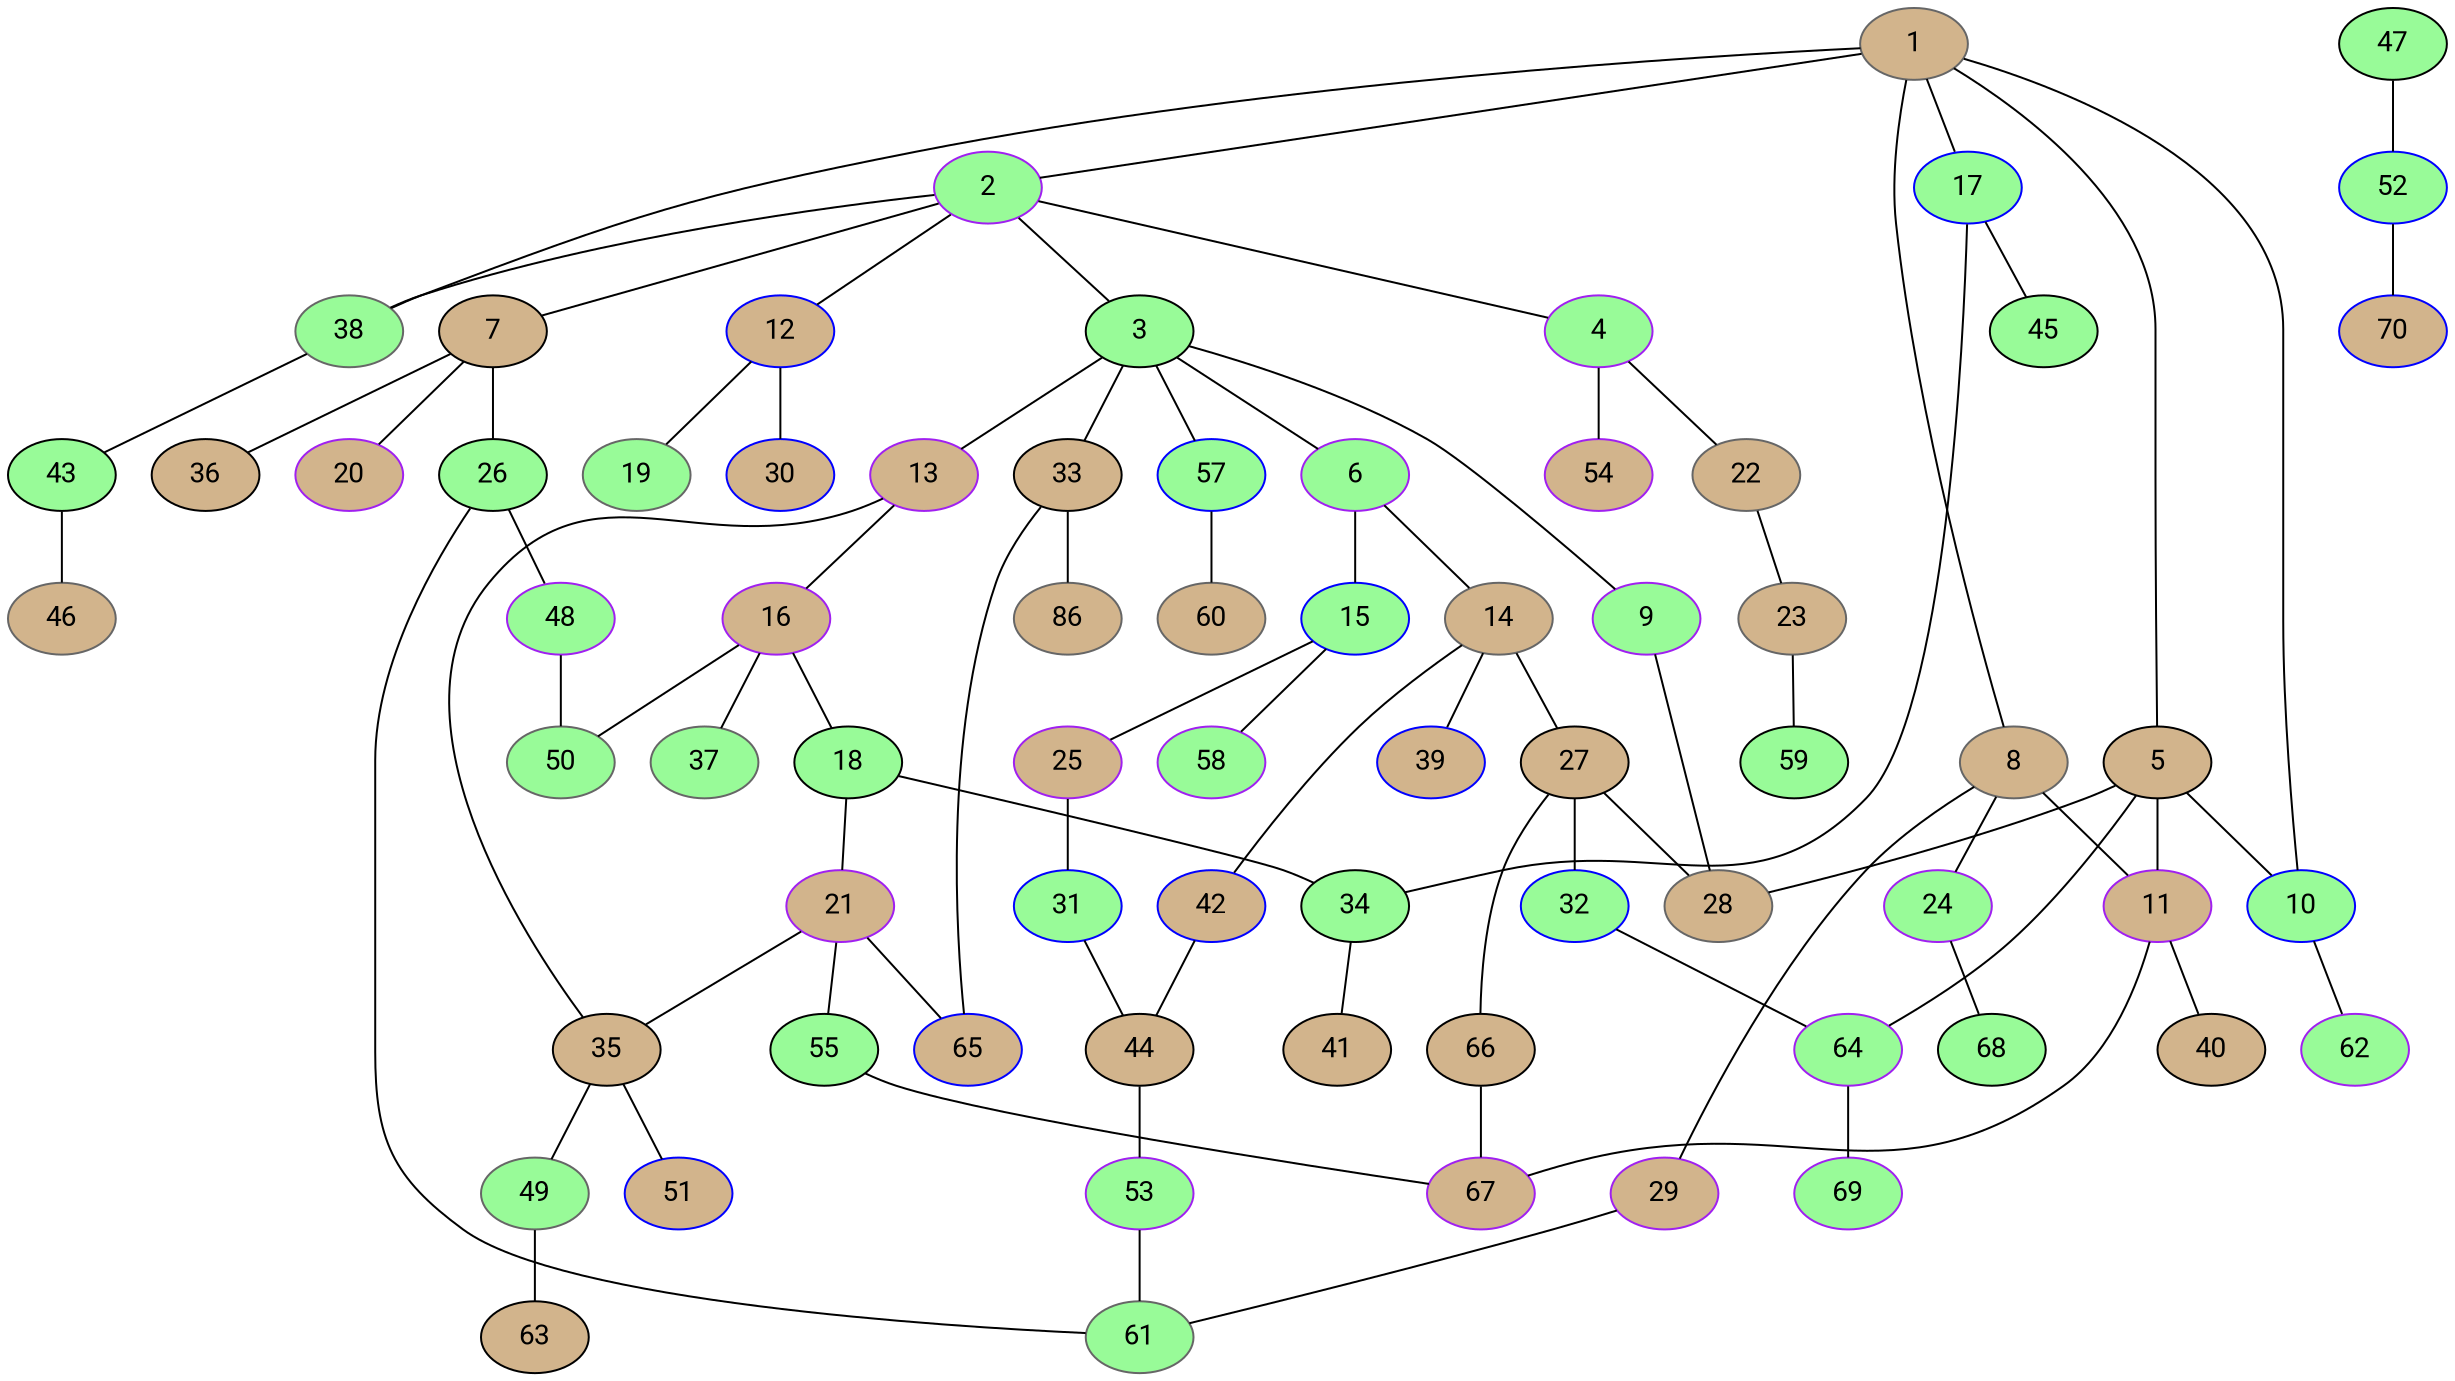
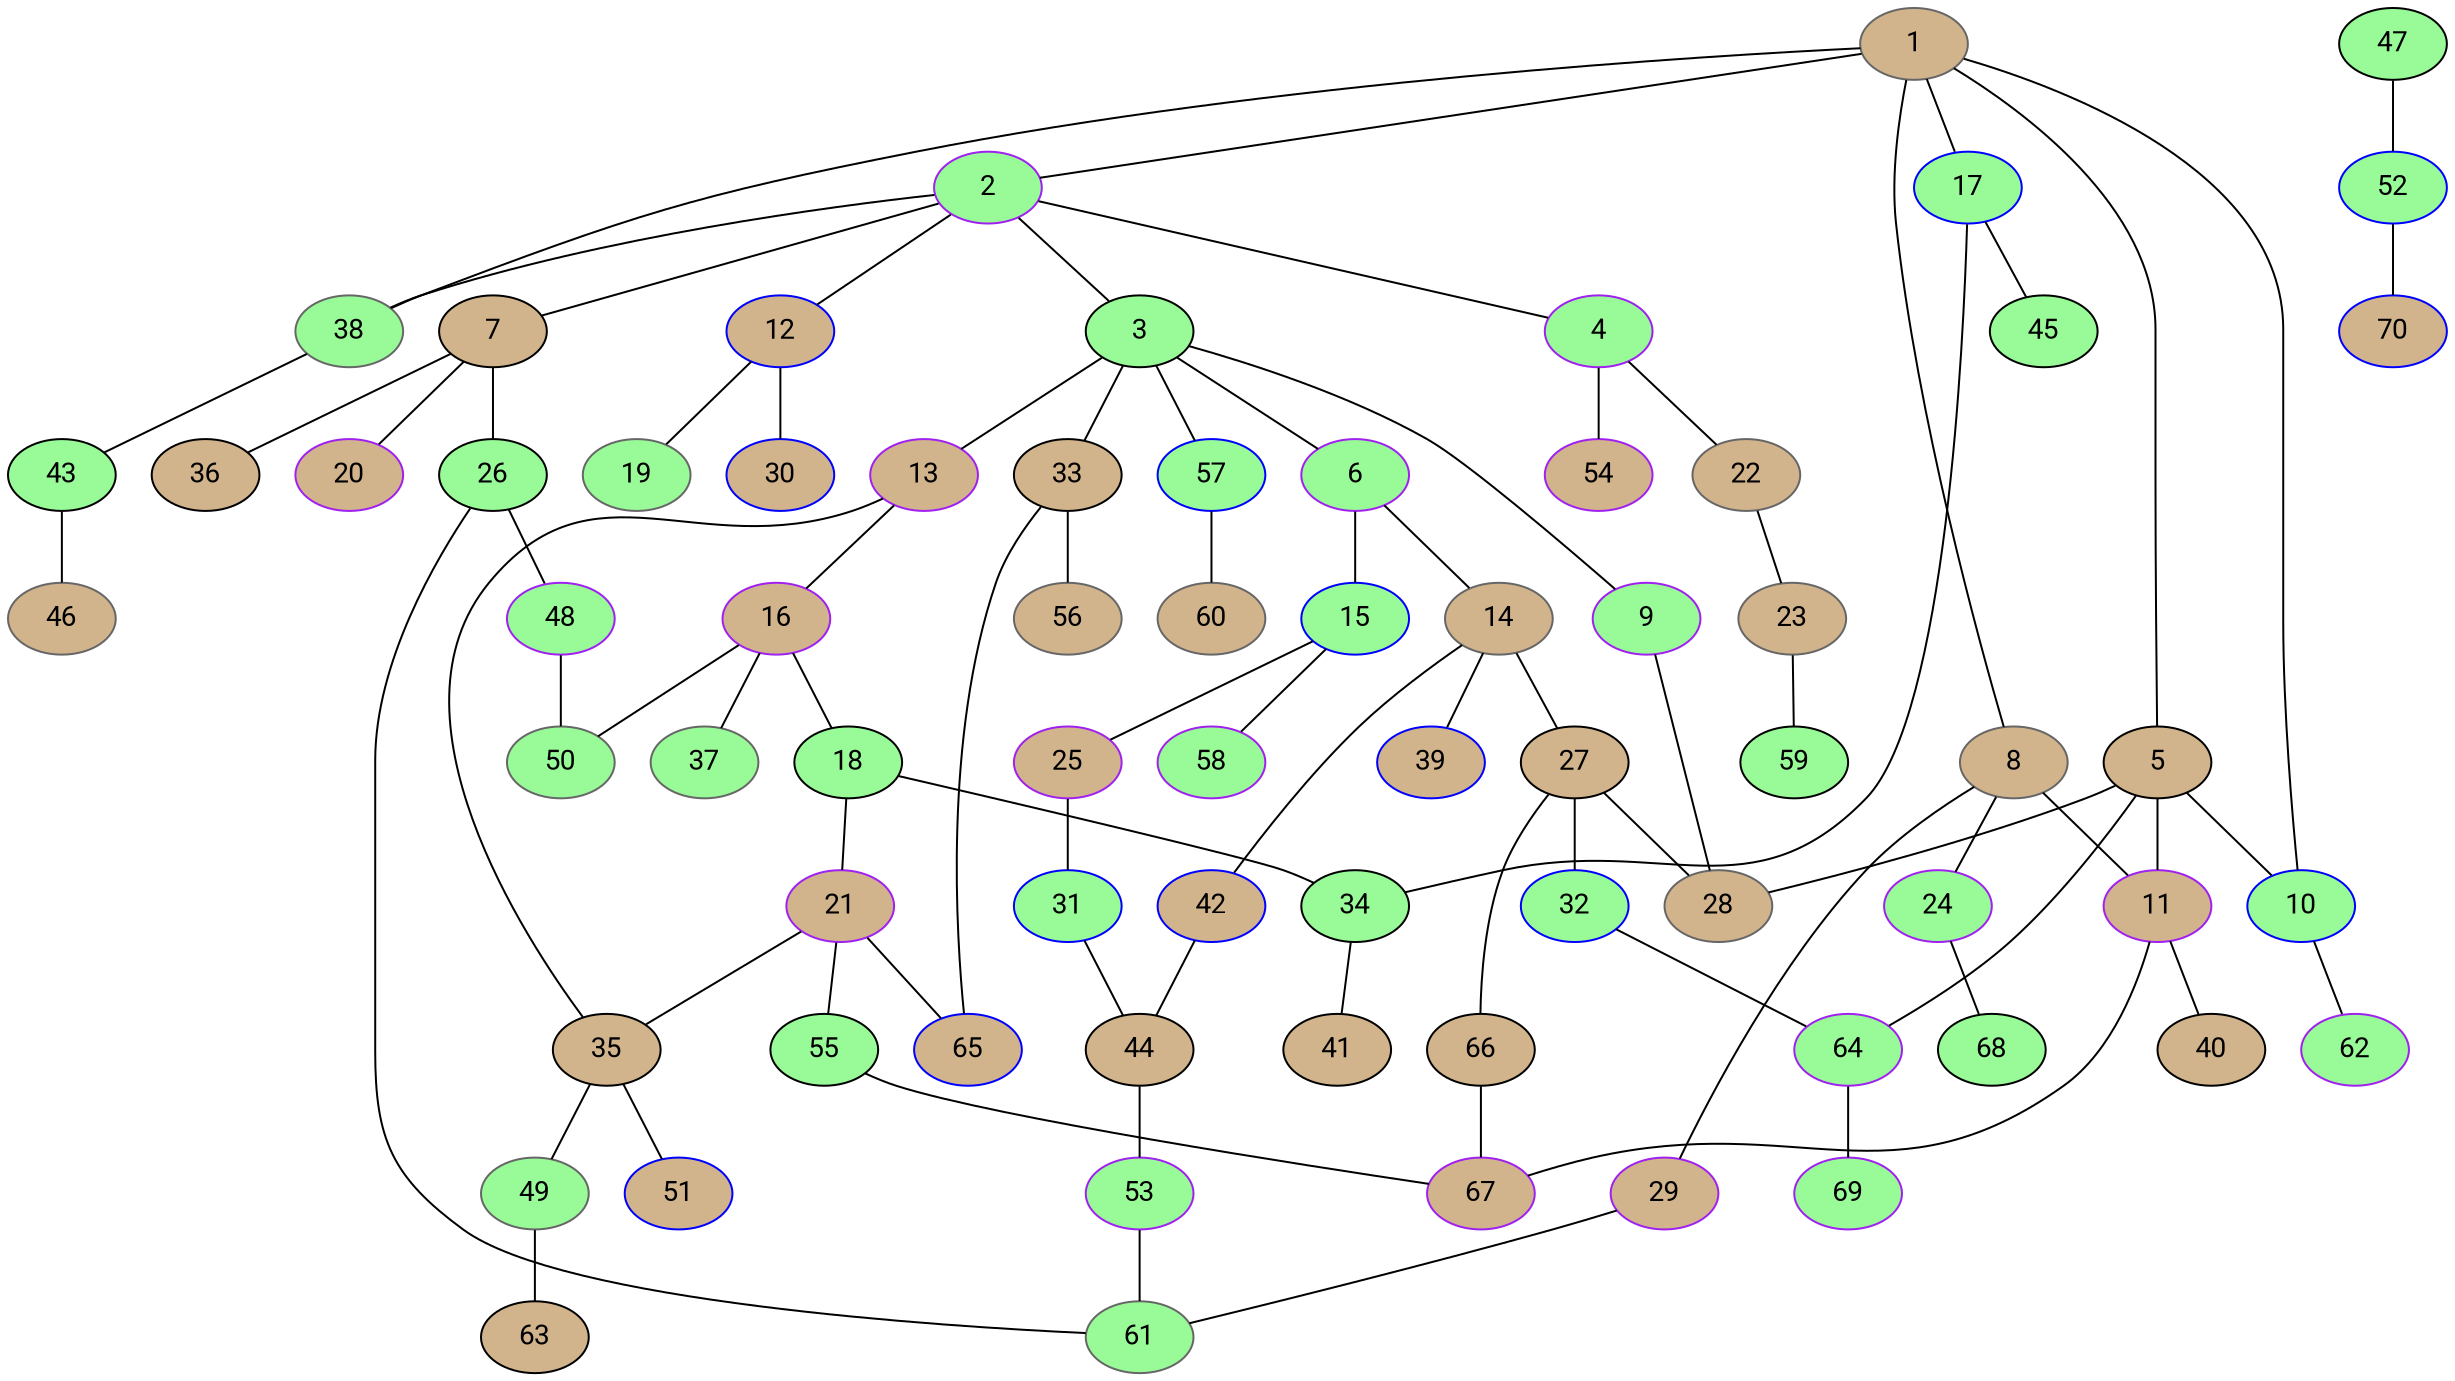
node "86": label "86" -> "56"
